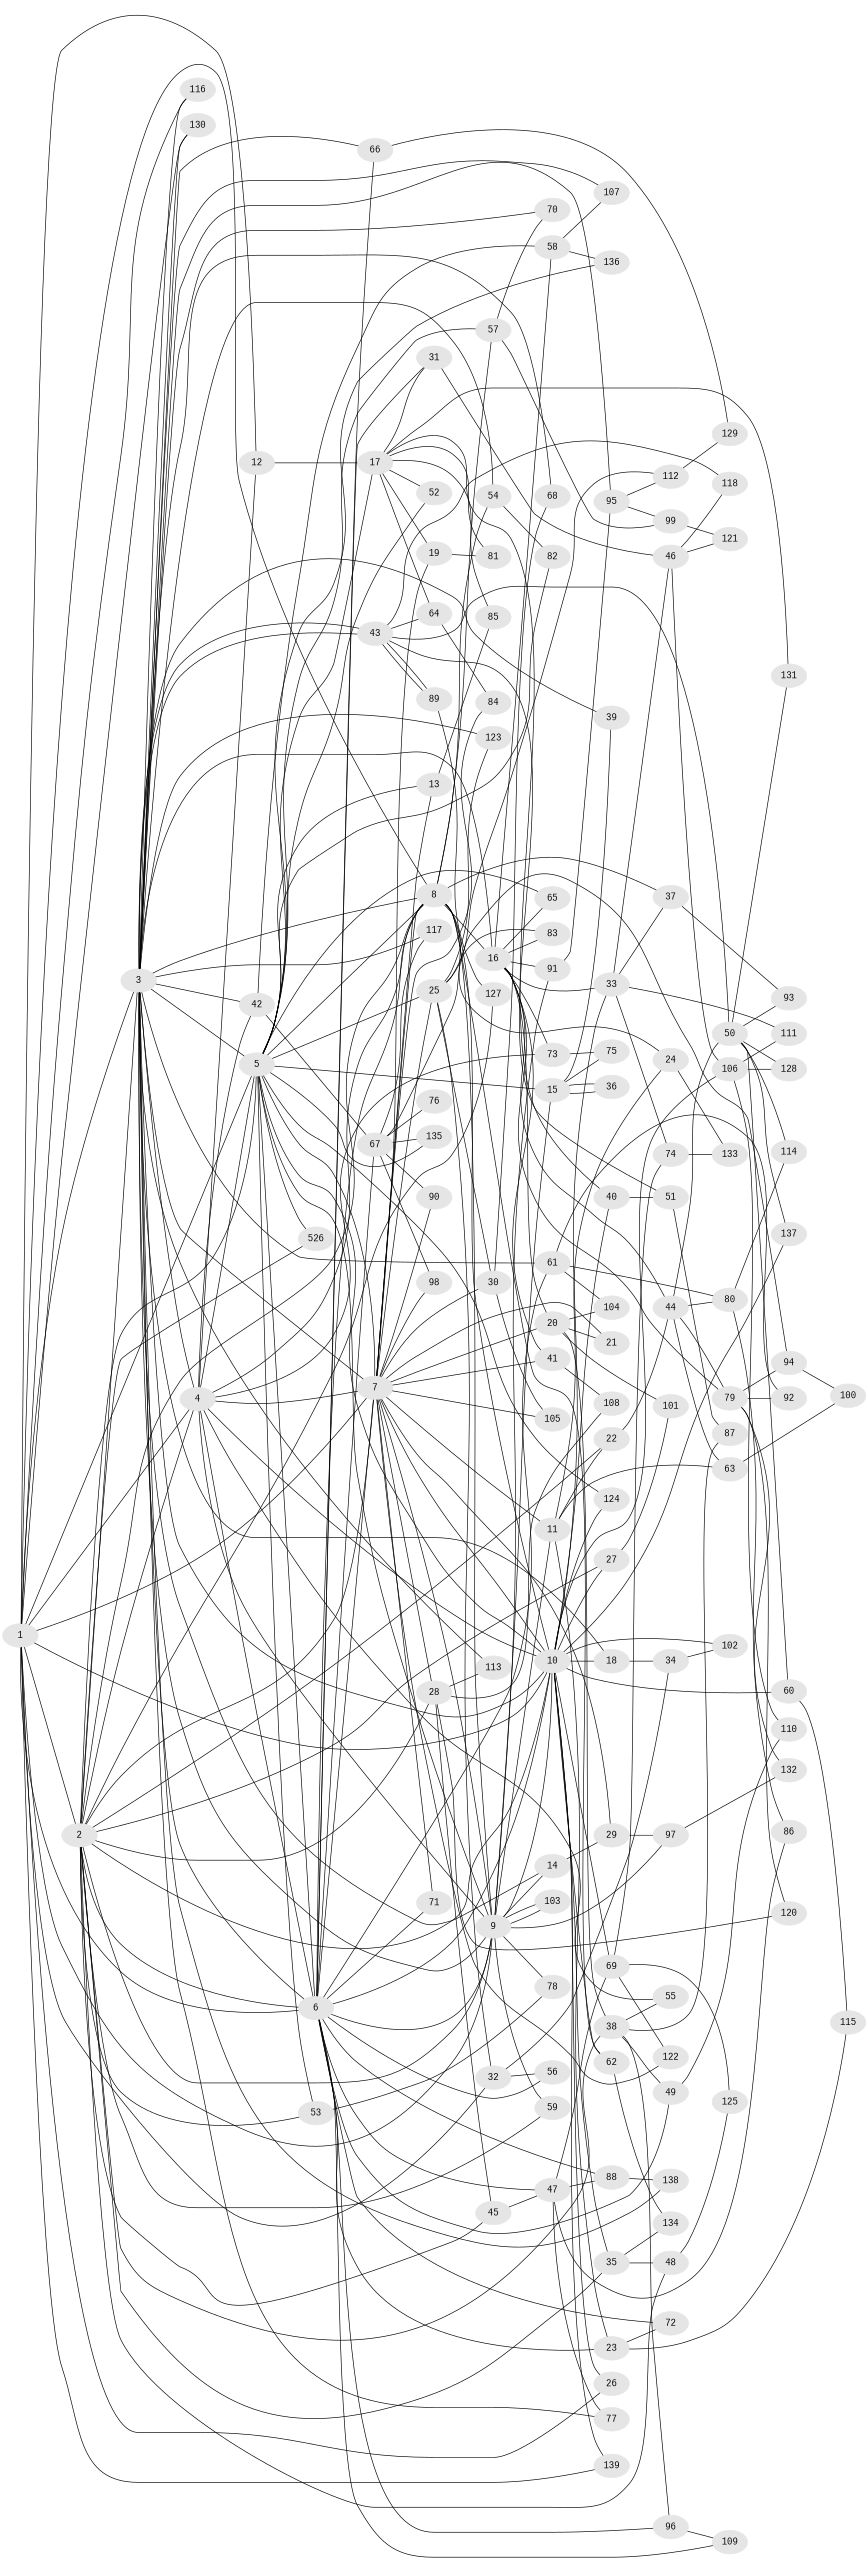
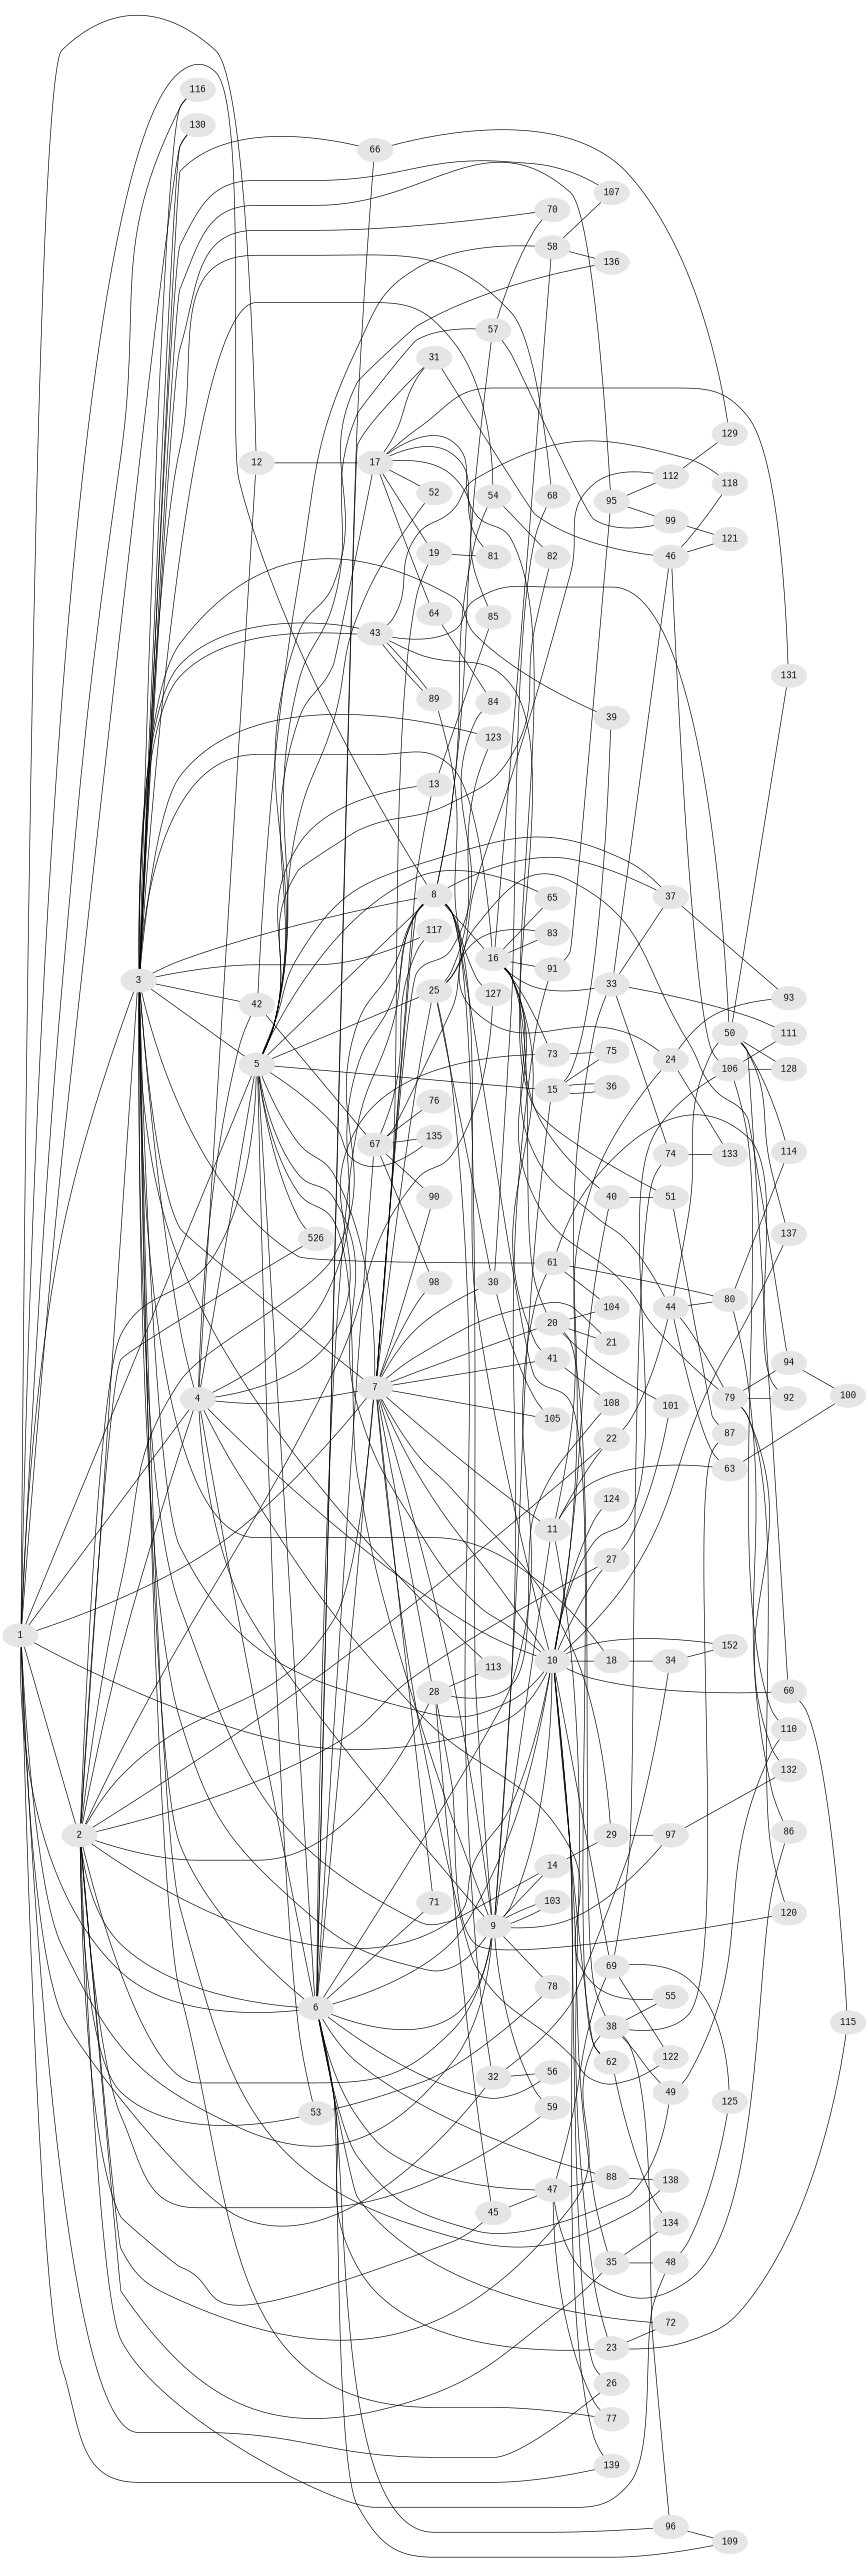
edge "64" -- "43": removed
edge "93" -- "50": now "93" -- "24"
edge "5" -- "124": now "5" -- "37"
node "102": label "102" -> "152"
